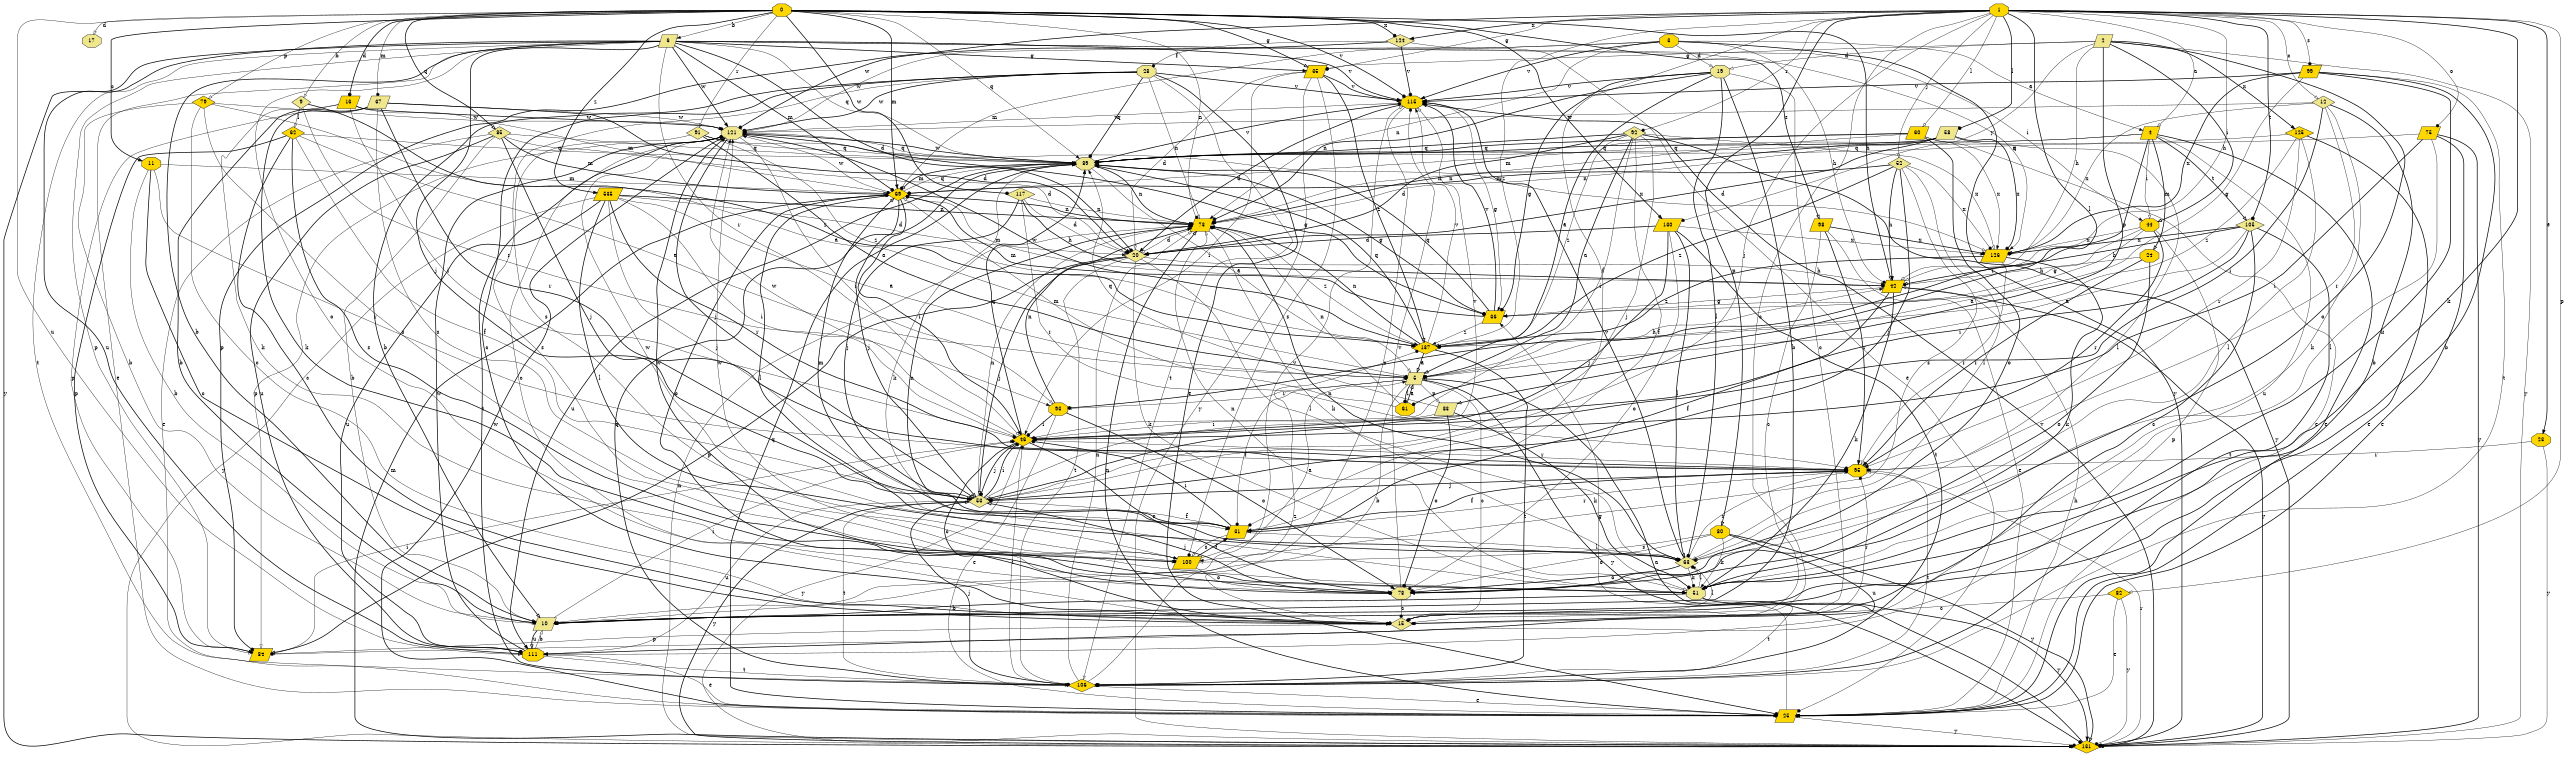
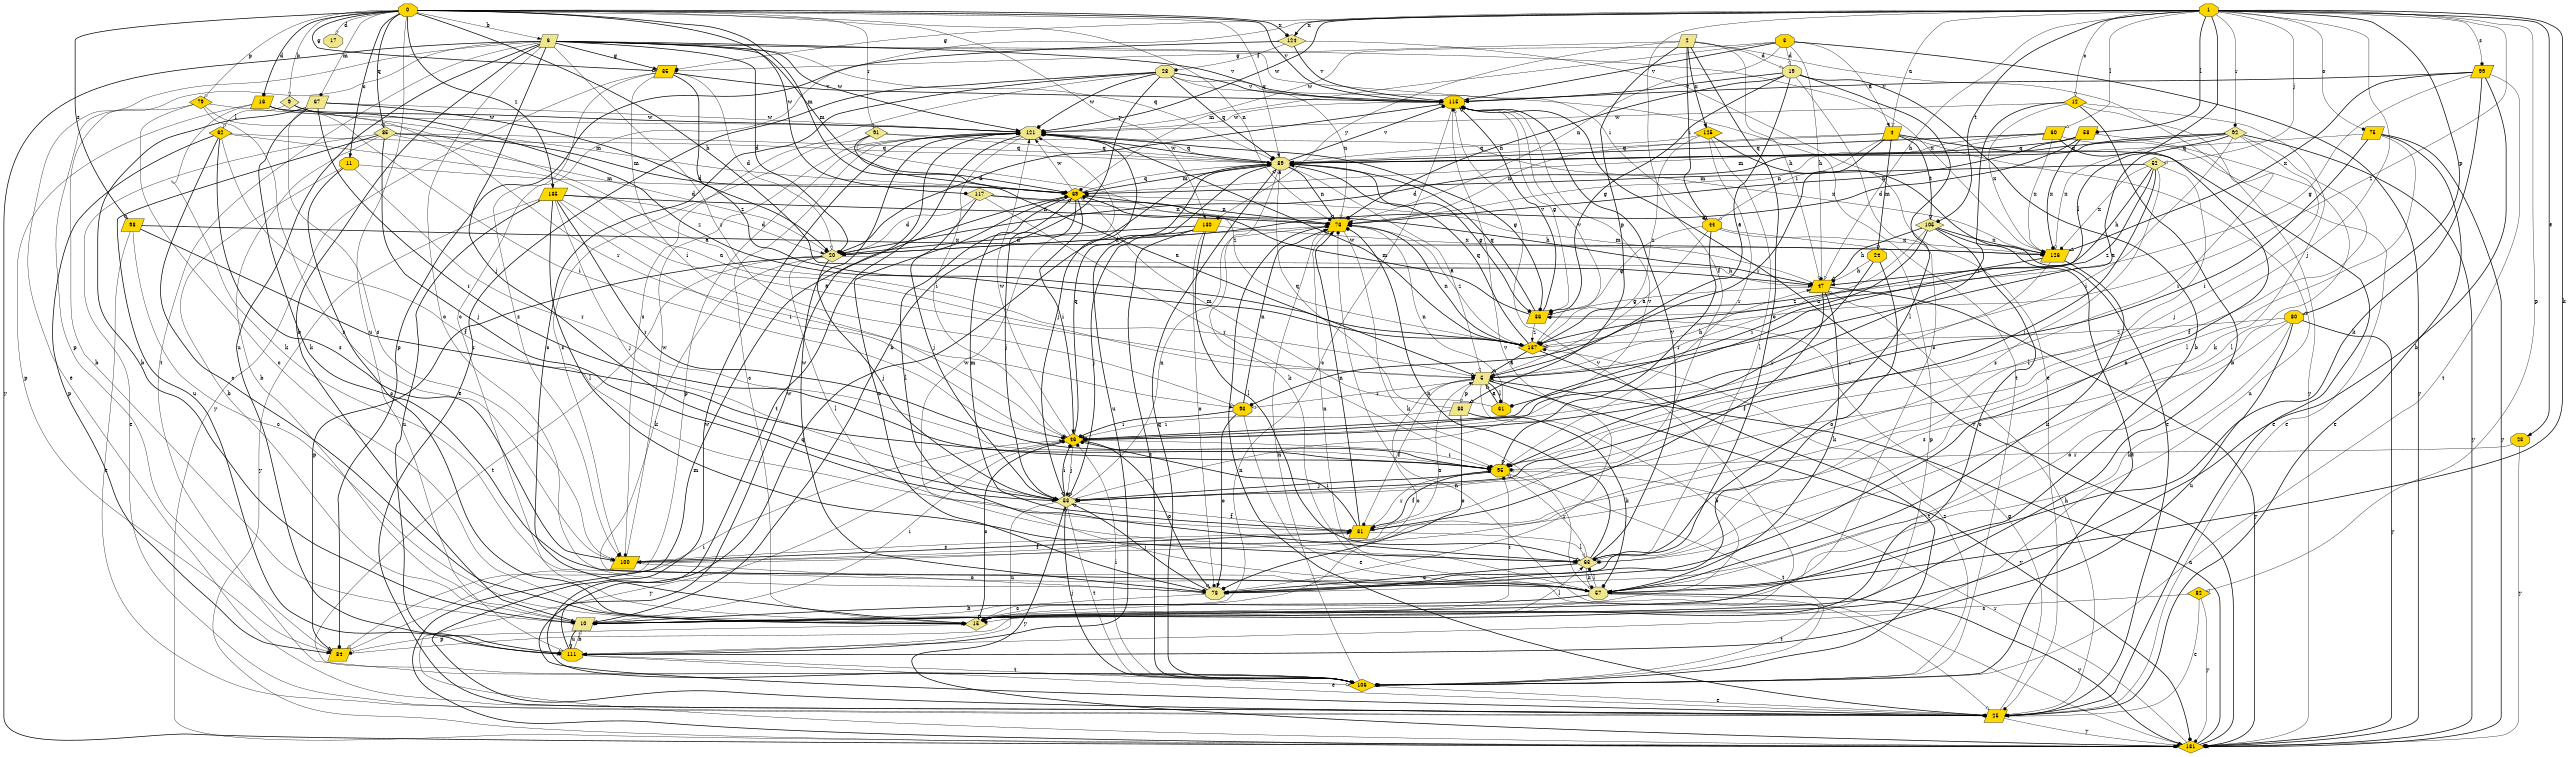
edge "0" -> "130": style bold -> solid
node "12": fillcolor khaki -> gold
node "58": fillcolor khaki -> gold
node "535": label "535" -> "135"
edge "92" -> "137": now "80" -> "137"
node "42": label "42" -> "47"
edge "46" -> "53": style bold -> solid
node "51": label "51" -> "57"
